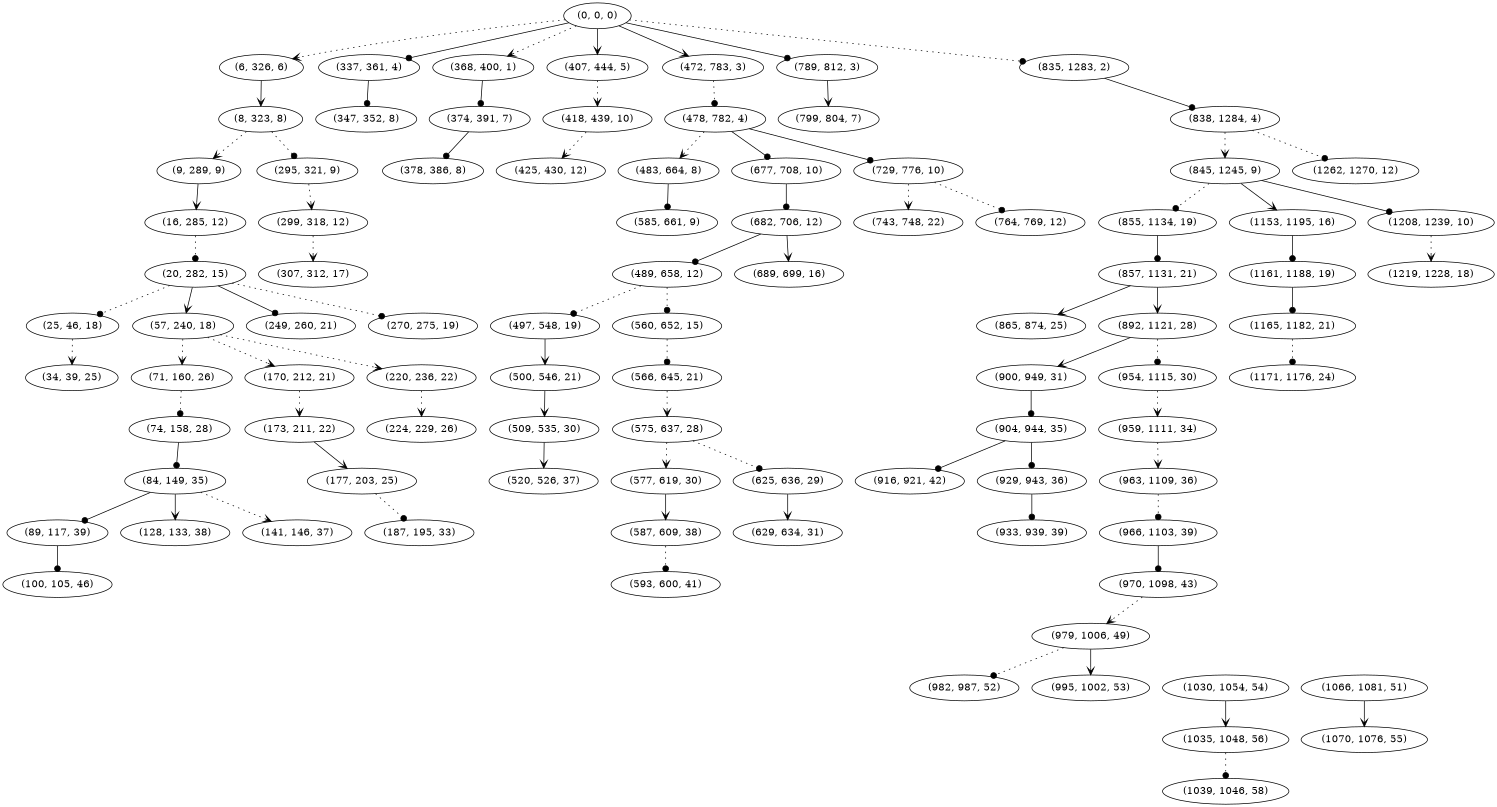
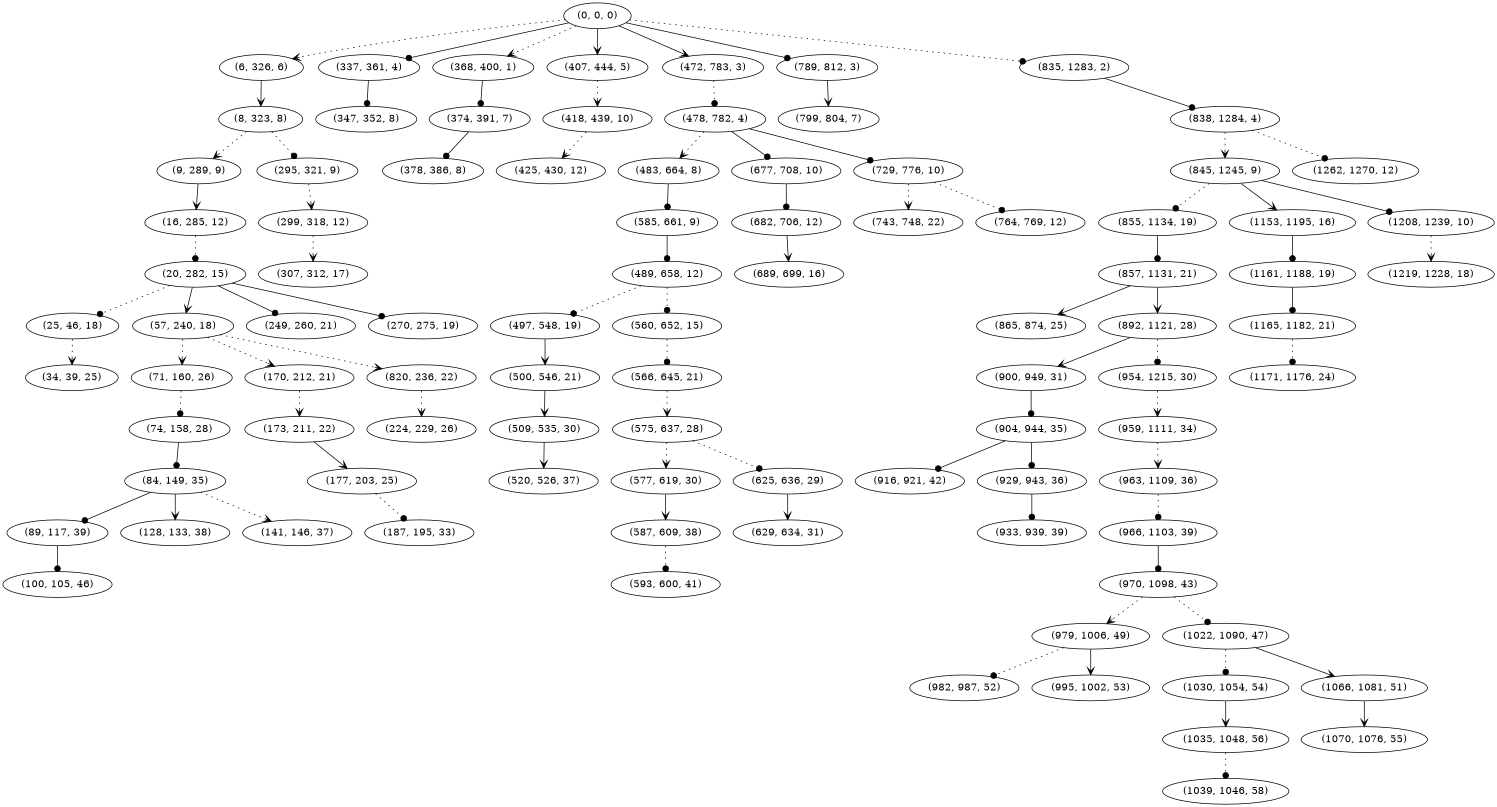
edge "(682, 706, 12)" -> "(489, 658, 12)": now "(585, 661, 9)" -> "(489, 658, 12)"
edge "(20, 282, 15)" -> "(270, 275, 19)": style dotted -> solid
node "(220, 236, 22)": label "(220, 236, 22)" -> "(820, 236, 22)"
node "(954, 1115, 30)": label "(954, 1115, 30)" -> "(954, 1215, 30)"
node "(1022, 1090, 47)": added
